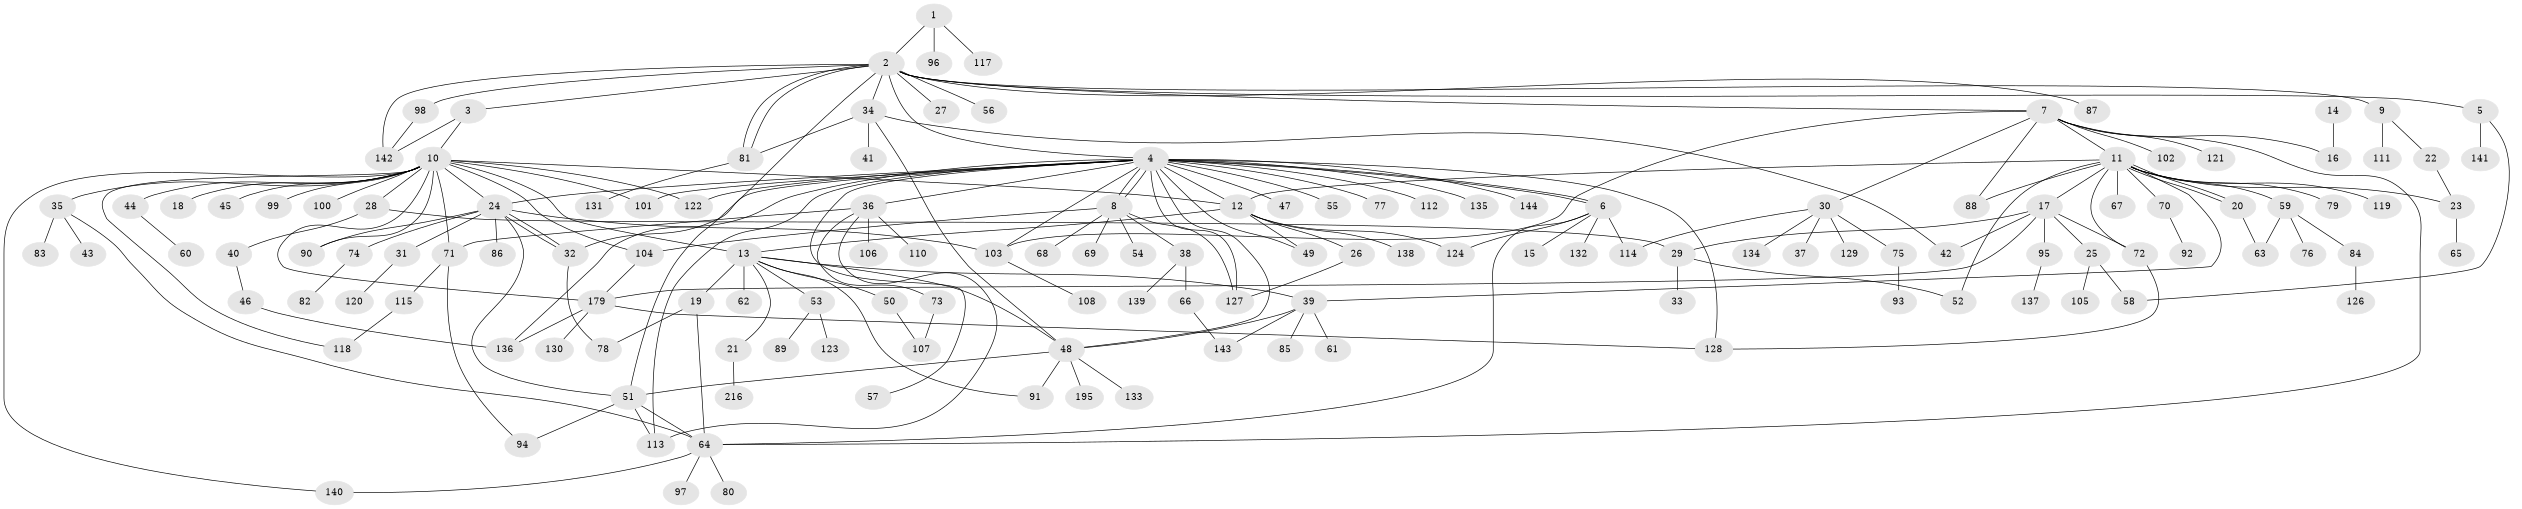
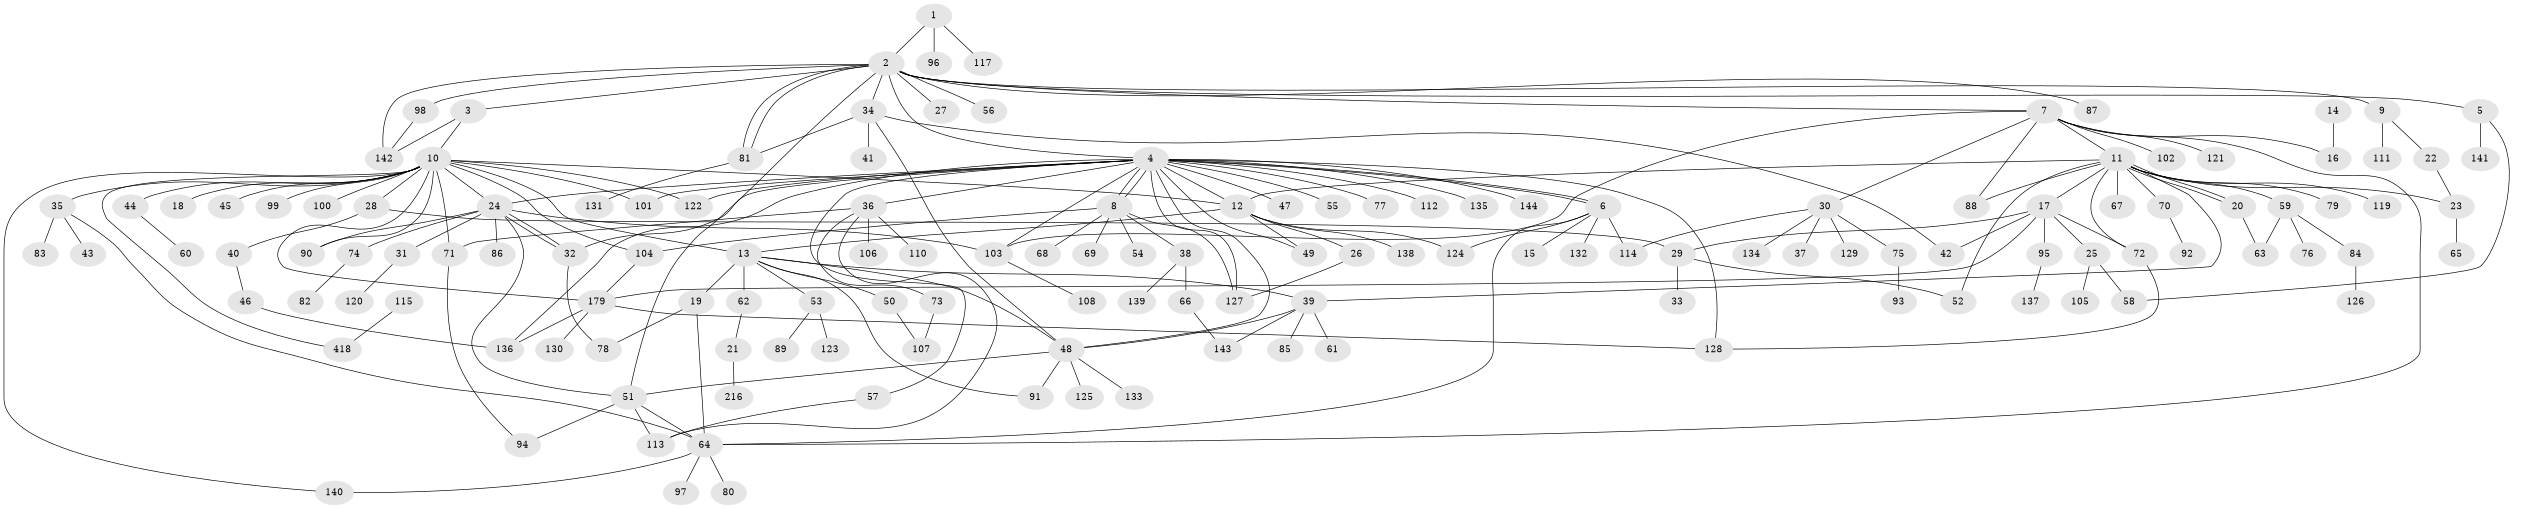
edge "4" -- "113": now "57" -- "113"
edge "71" -- "115": removed
edge "13" -- "21": now "62" -- "21"
node "118": label "118" -> "418"
node "195": label "195" -> "125"
